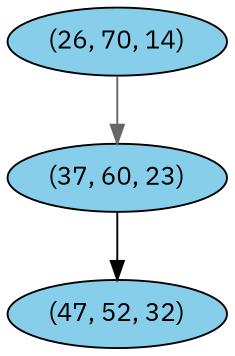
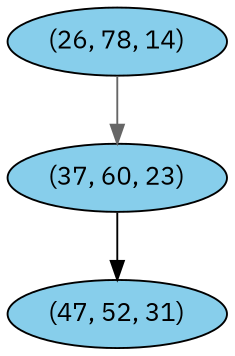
node "(26, 70, 14)": label "(26, 70, 14)" -> "(26, 78, 14)"
node "(47, 52, 32)": label "(47, 52, 32)" -> "(47, 52, 31)"
